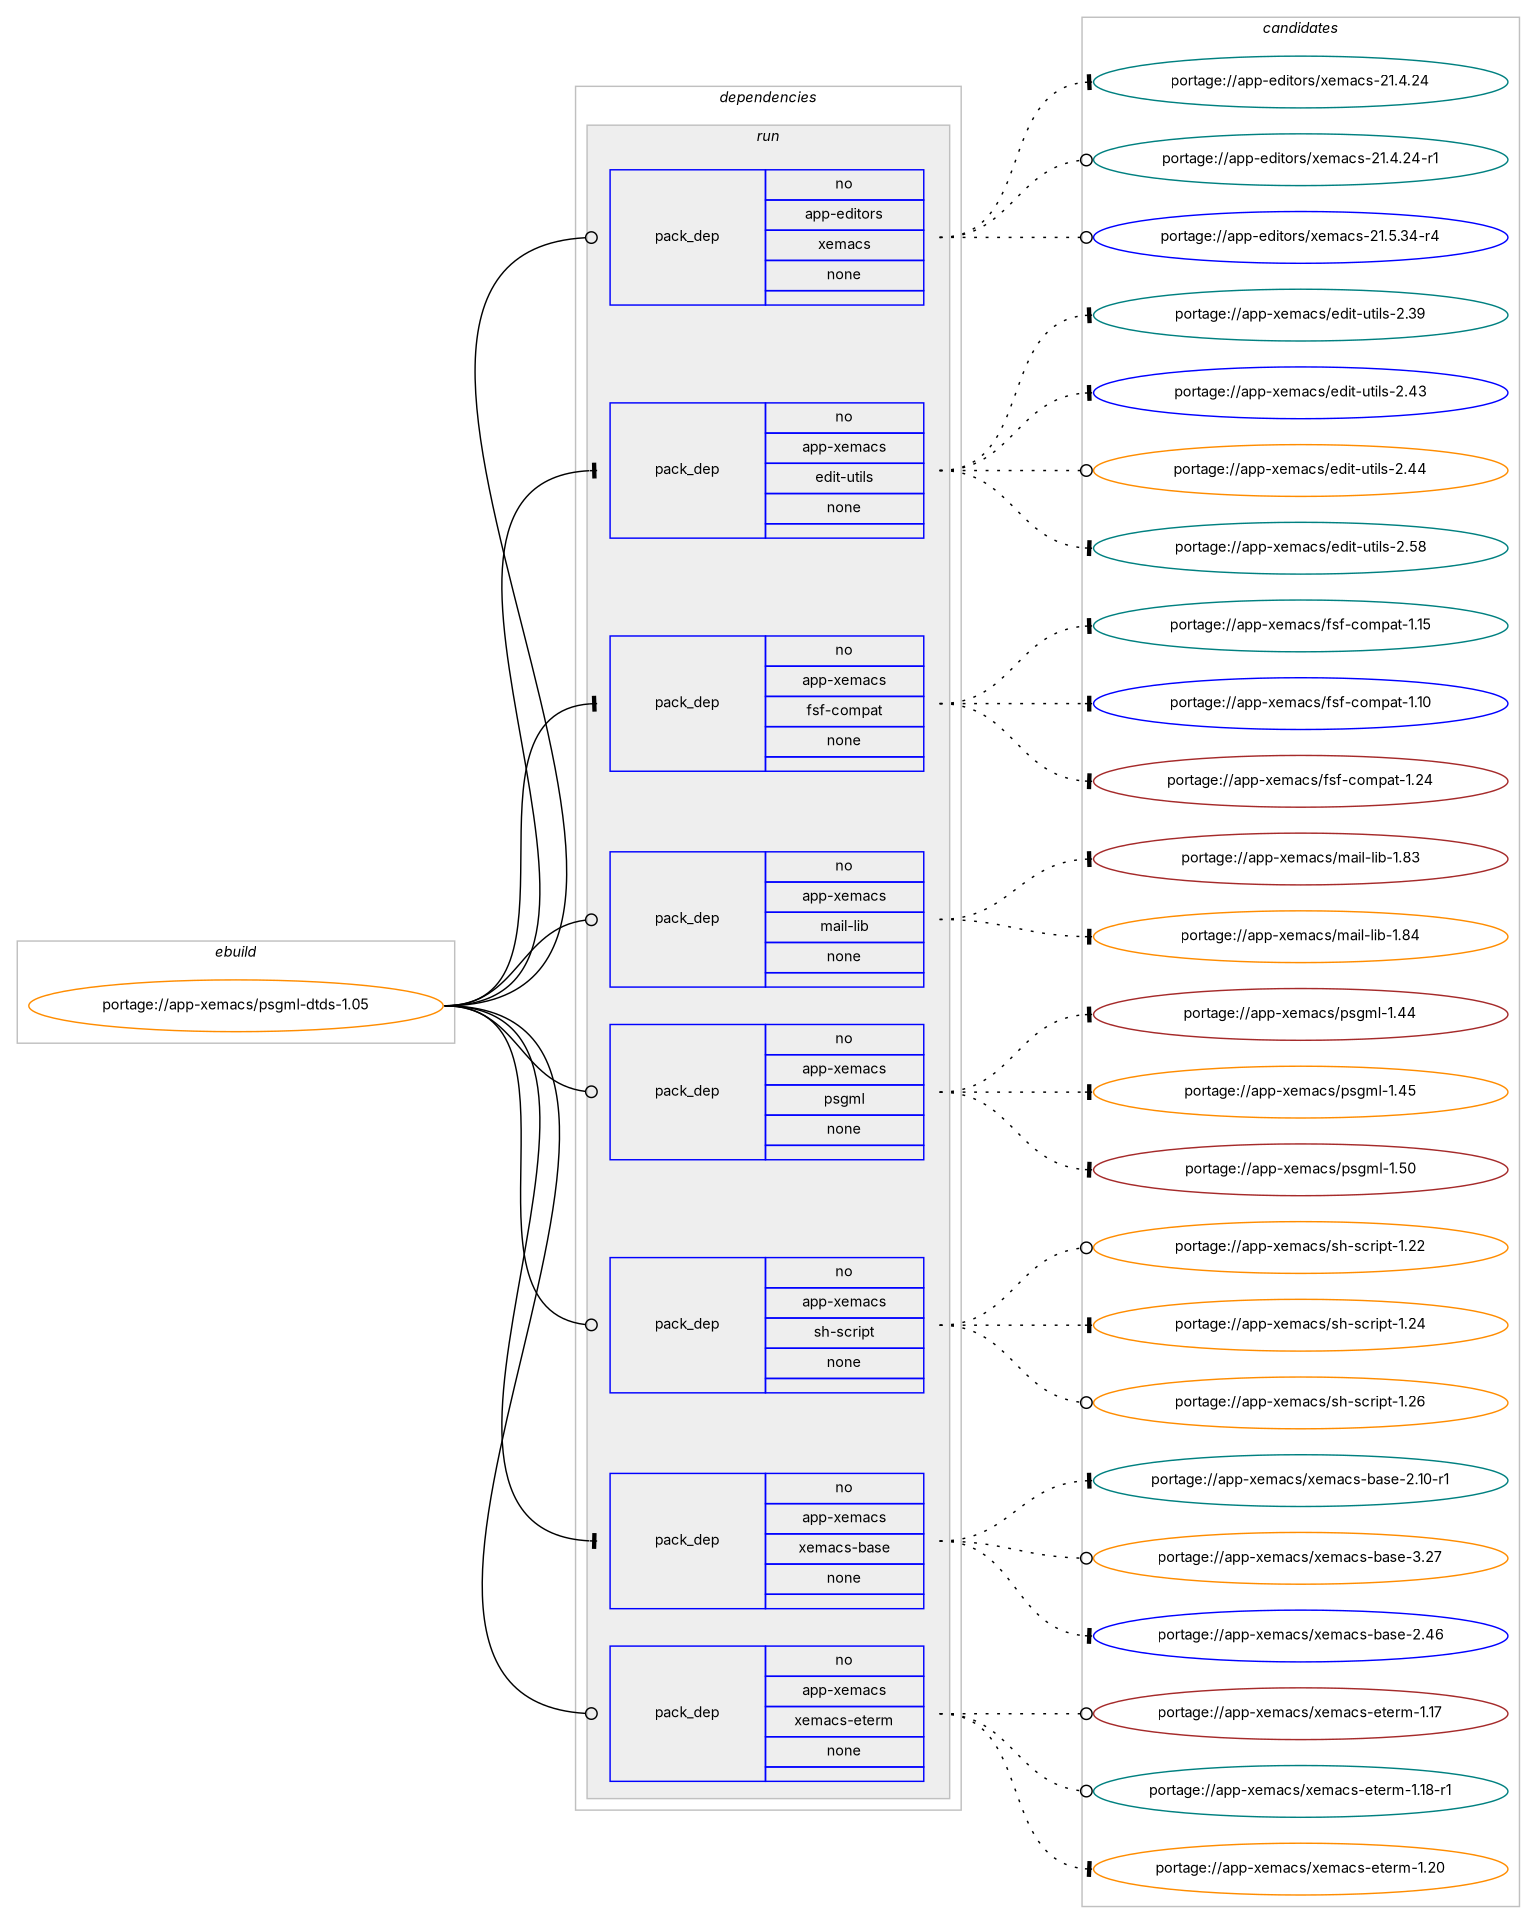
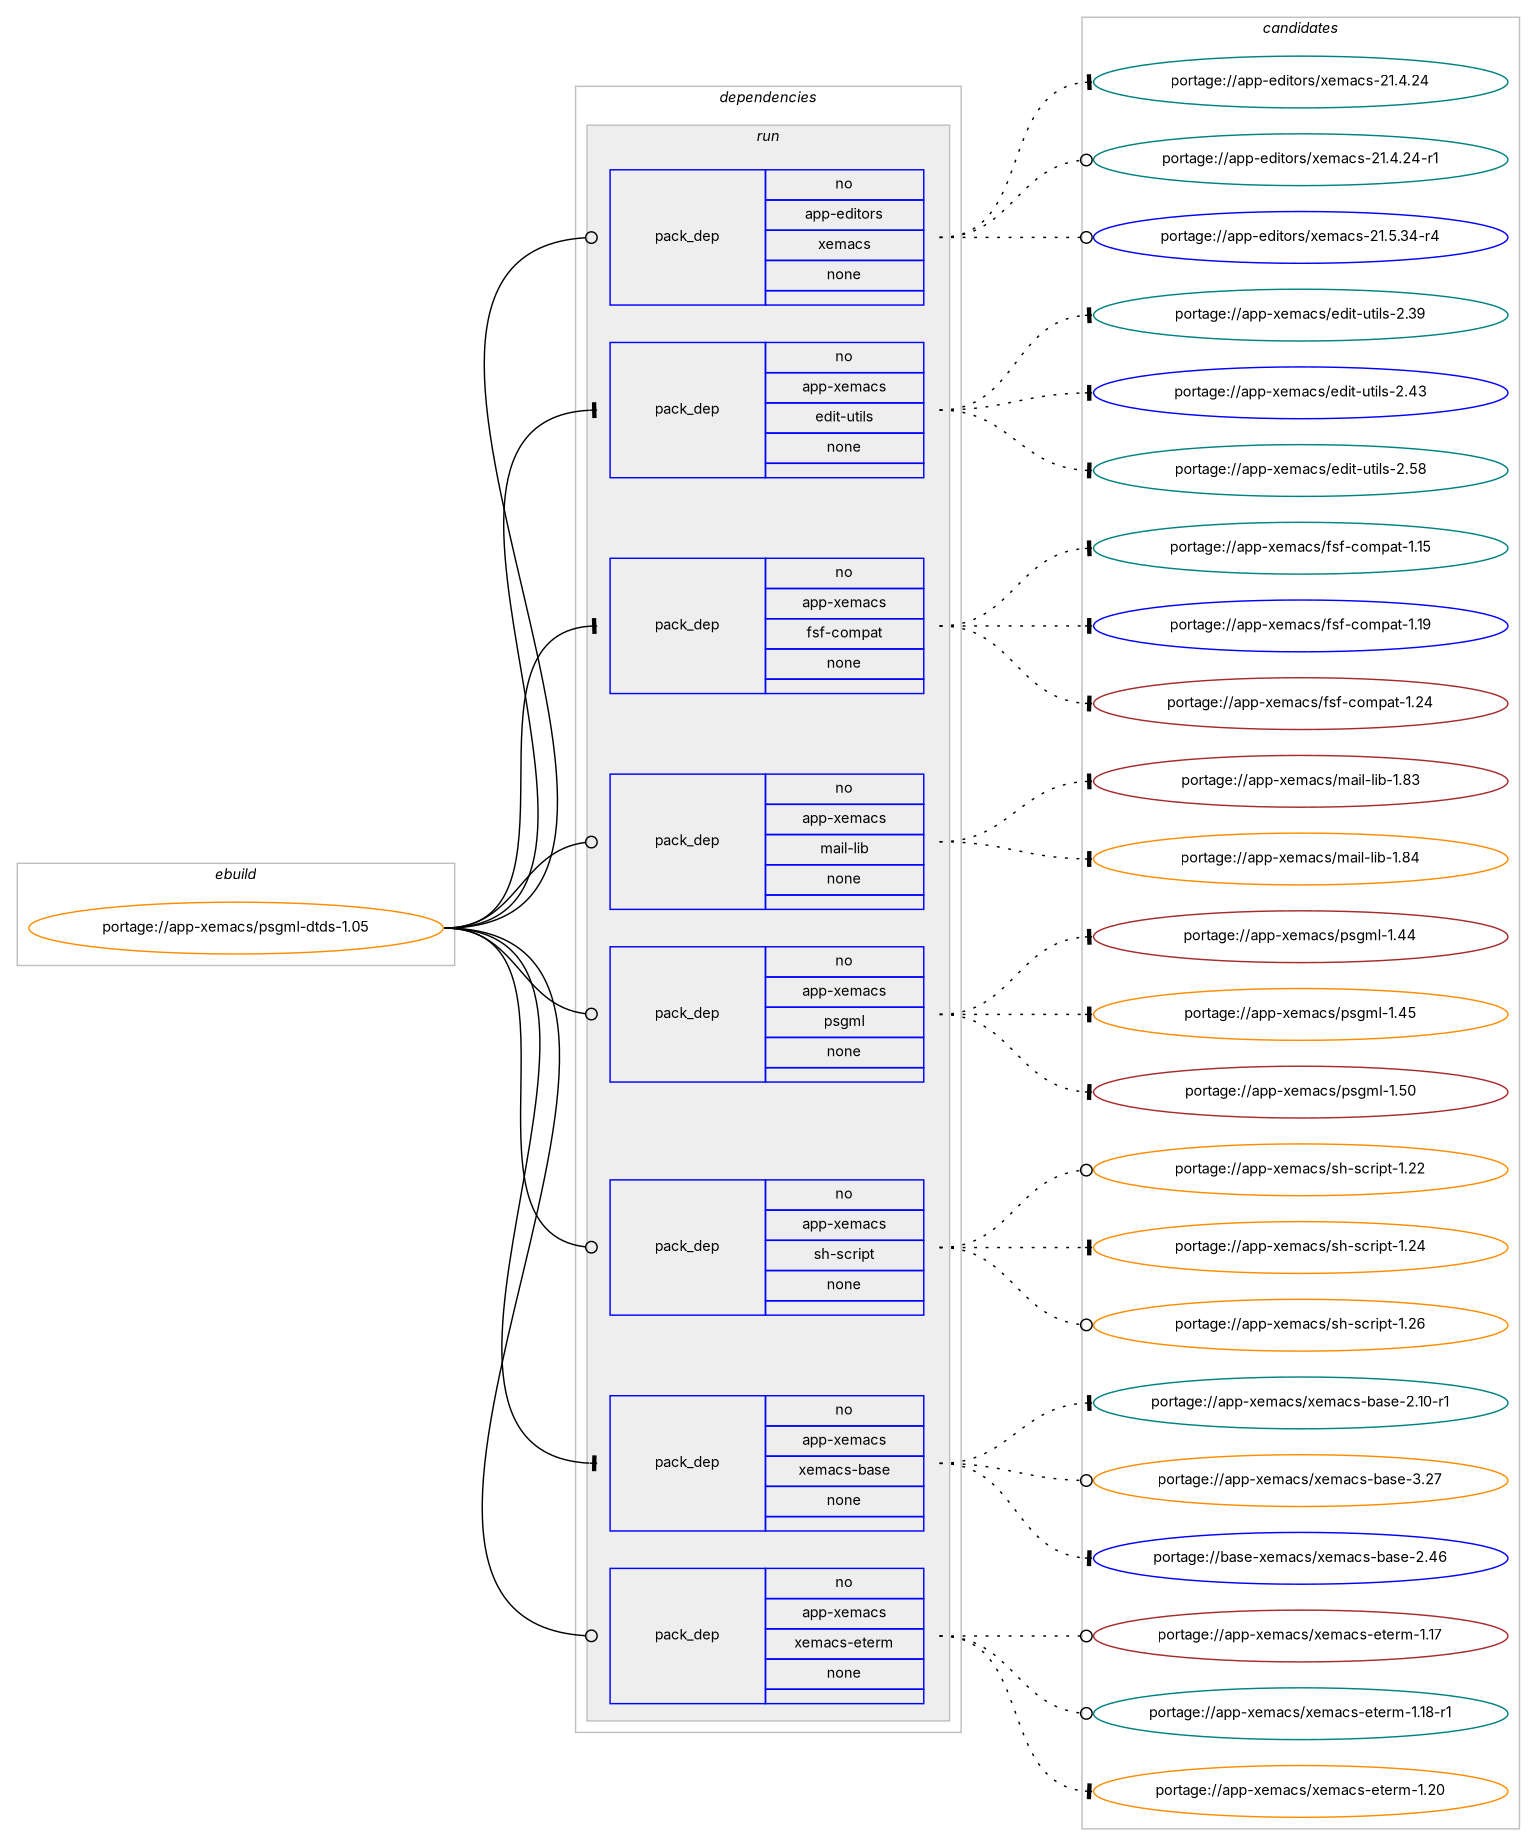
node "portage://app-xemacs/edit-utils-2.44": removed
node "portage://app-xemacs/fsf-compat-1.10": label "portage://app-xemacs/fsf-compat-1.10" -> "portage://app-xemacs/fsf-compat-1.19"
node "portage://app-xemacs/xemacs-base-2.46": label "portage://app-xemacs/xemacs-base-2.46" -> "portage://base-xemacs/xemacs-base-2.46"
